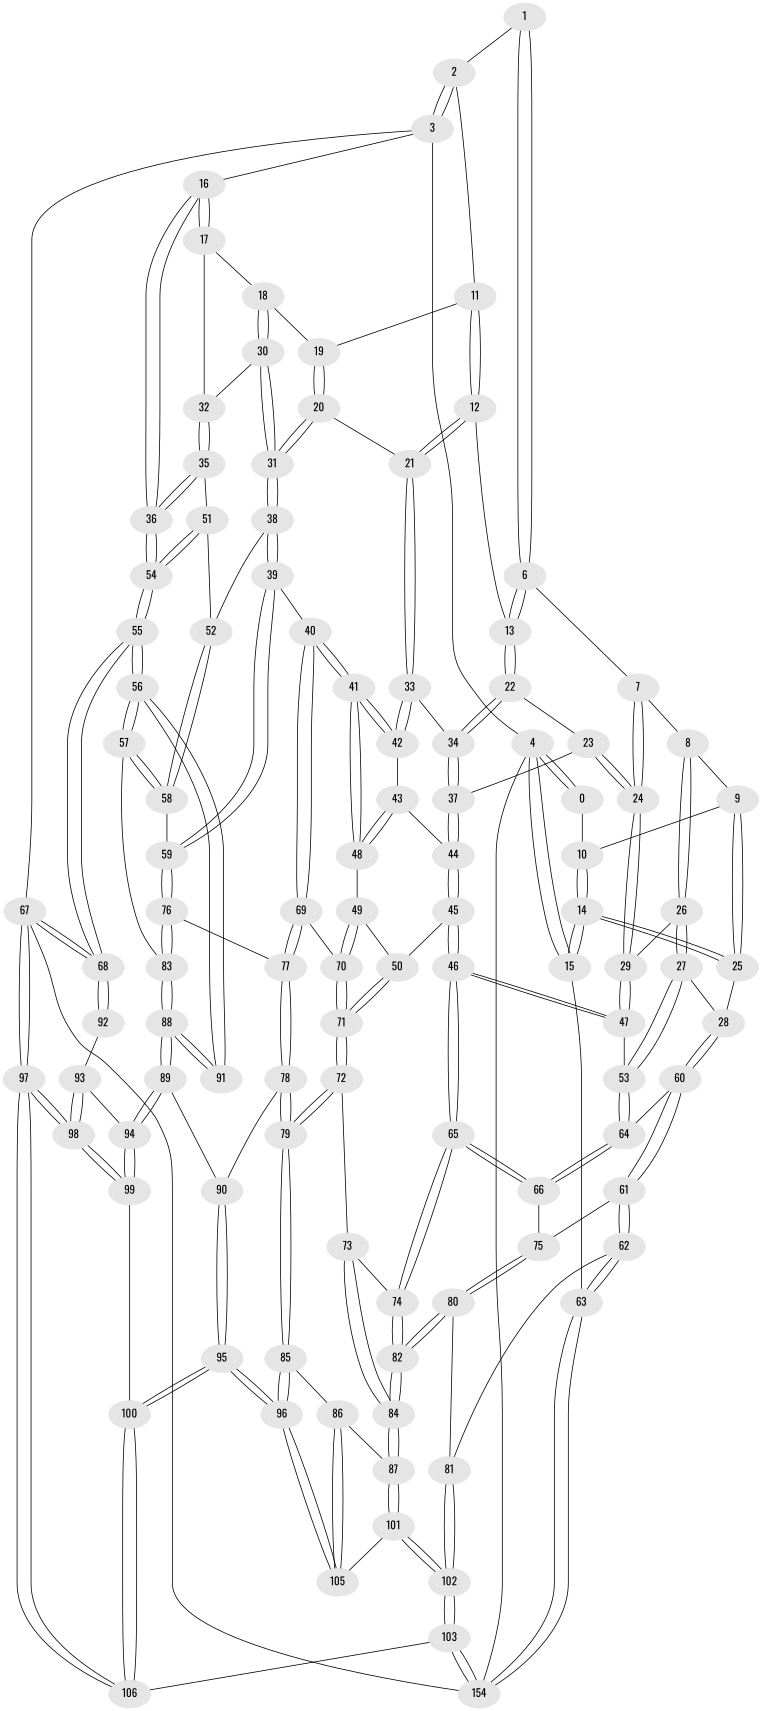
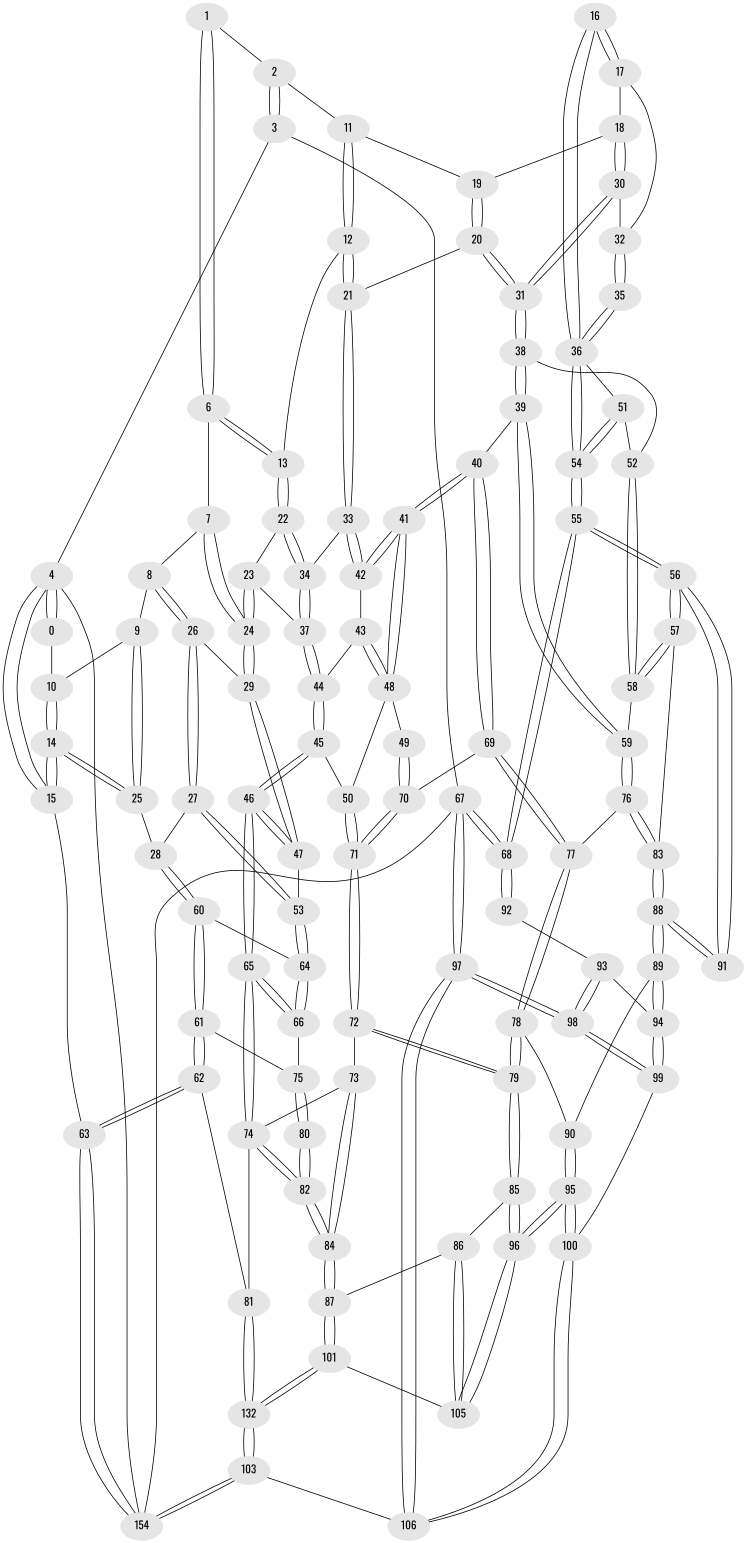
edge "3" -- "16": removed
edge "35" -- "51": now "36" -- "51"
edge "49" -- "50": now "48" -- "50"
edge "80" -- "81": now "74" -- "81"
node "102": label "102" -> "132"
